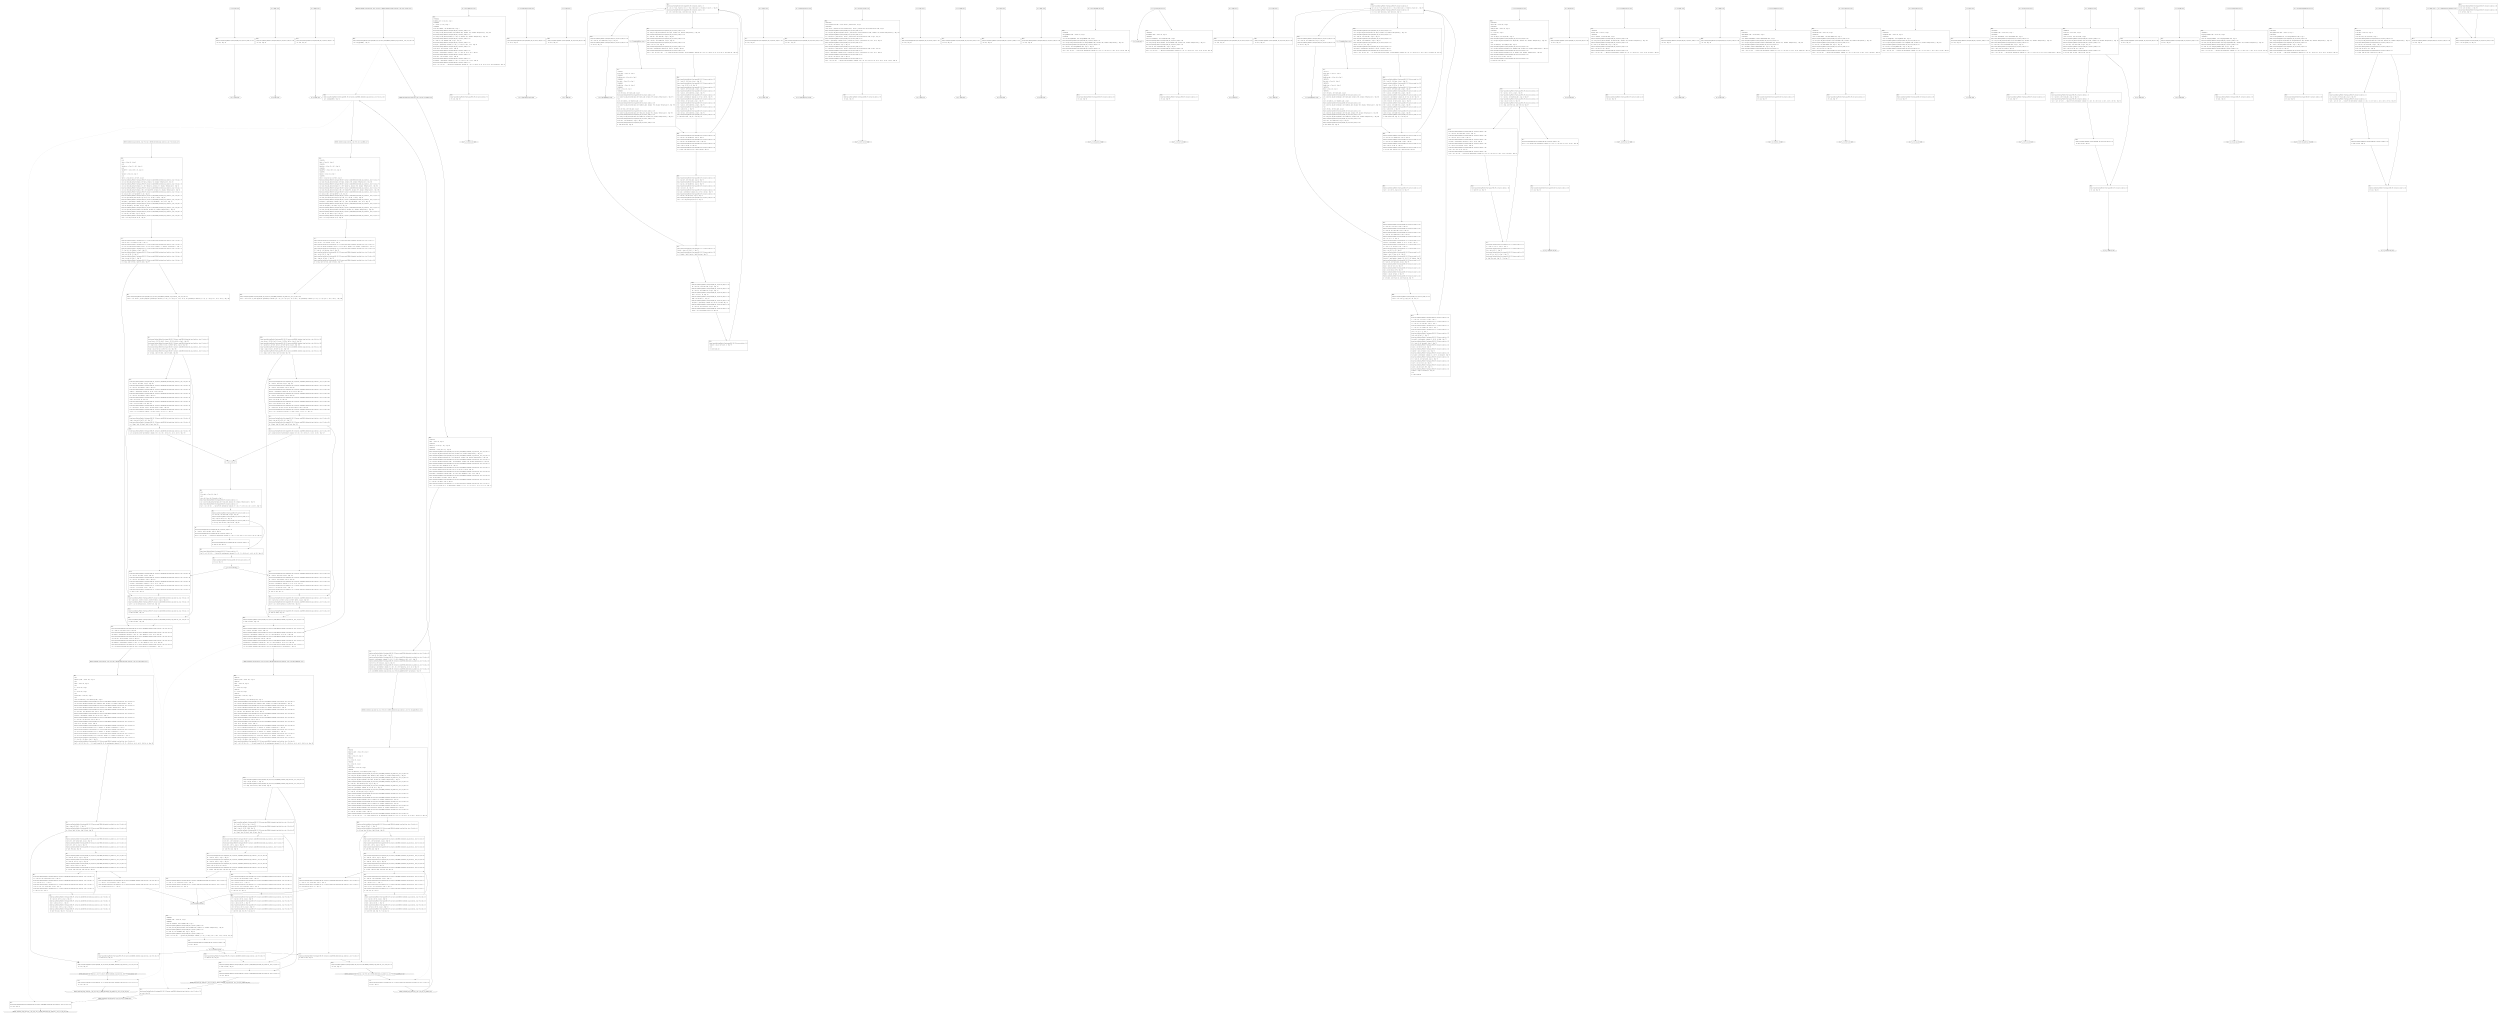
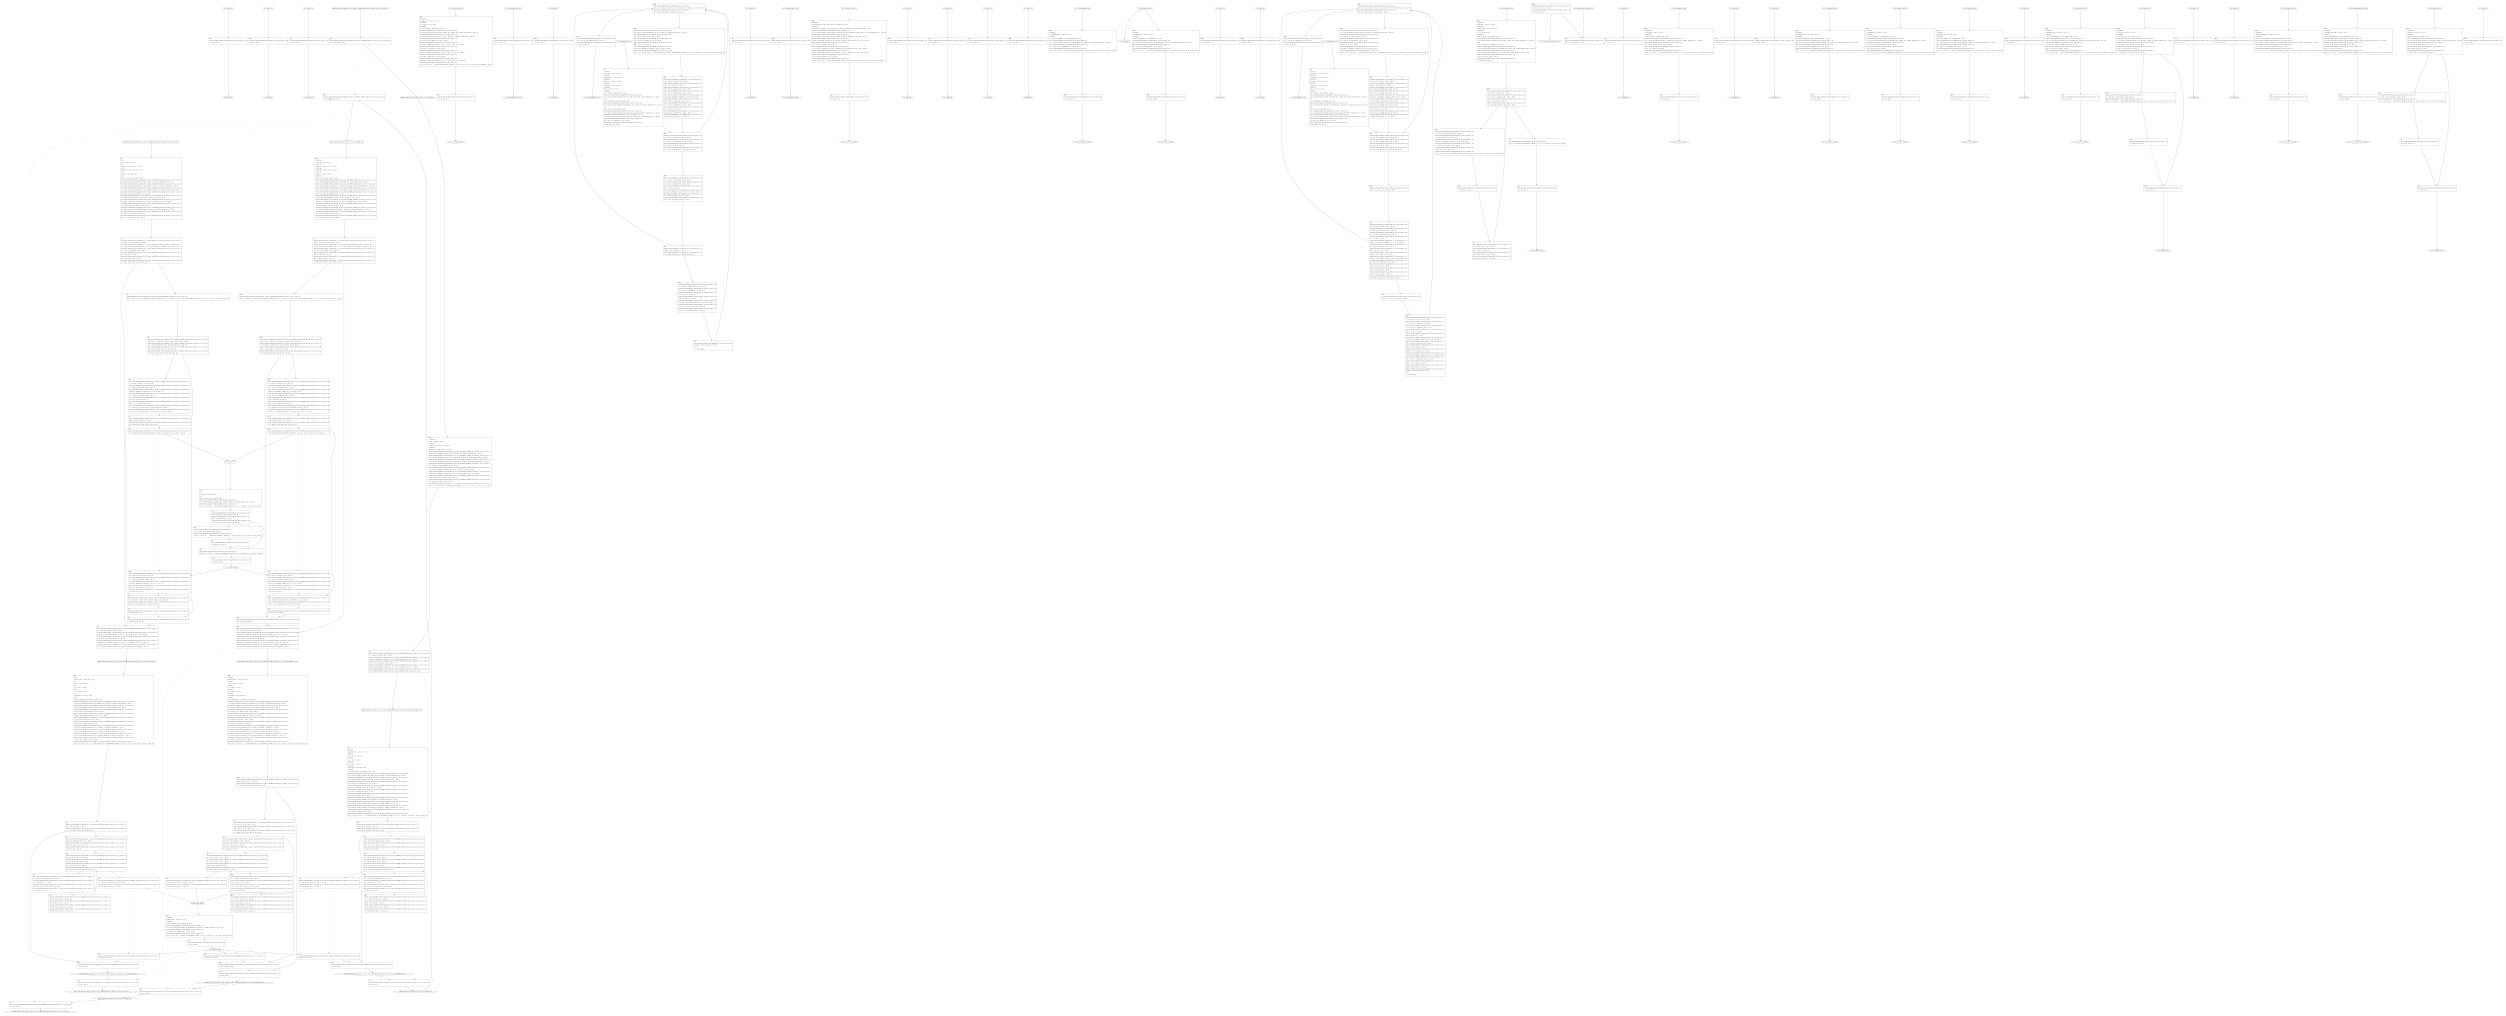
node "{io_ll_globalReturnsTrueOrFalse_end}": added
